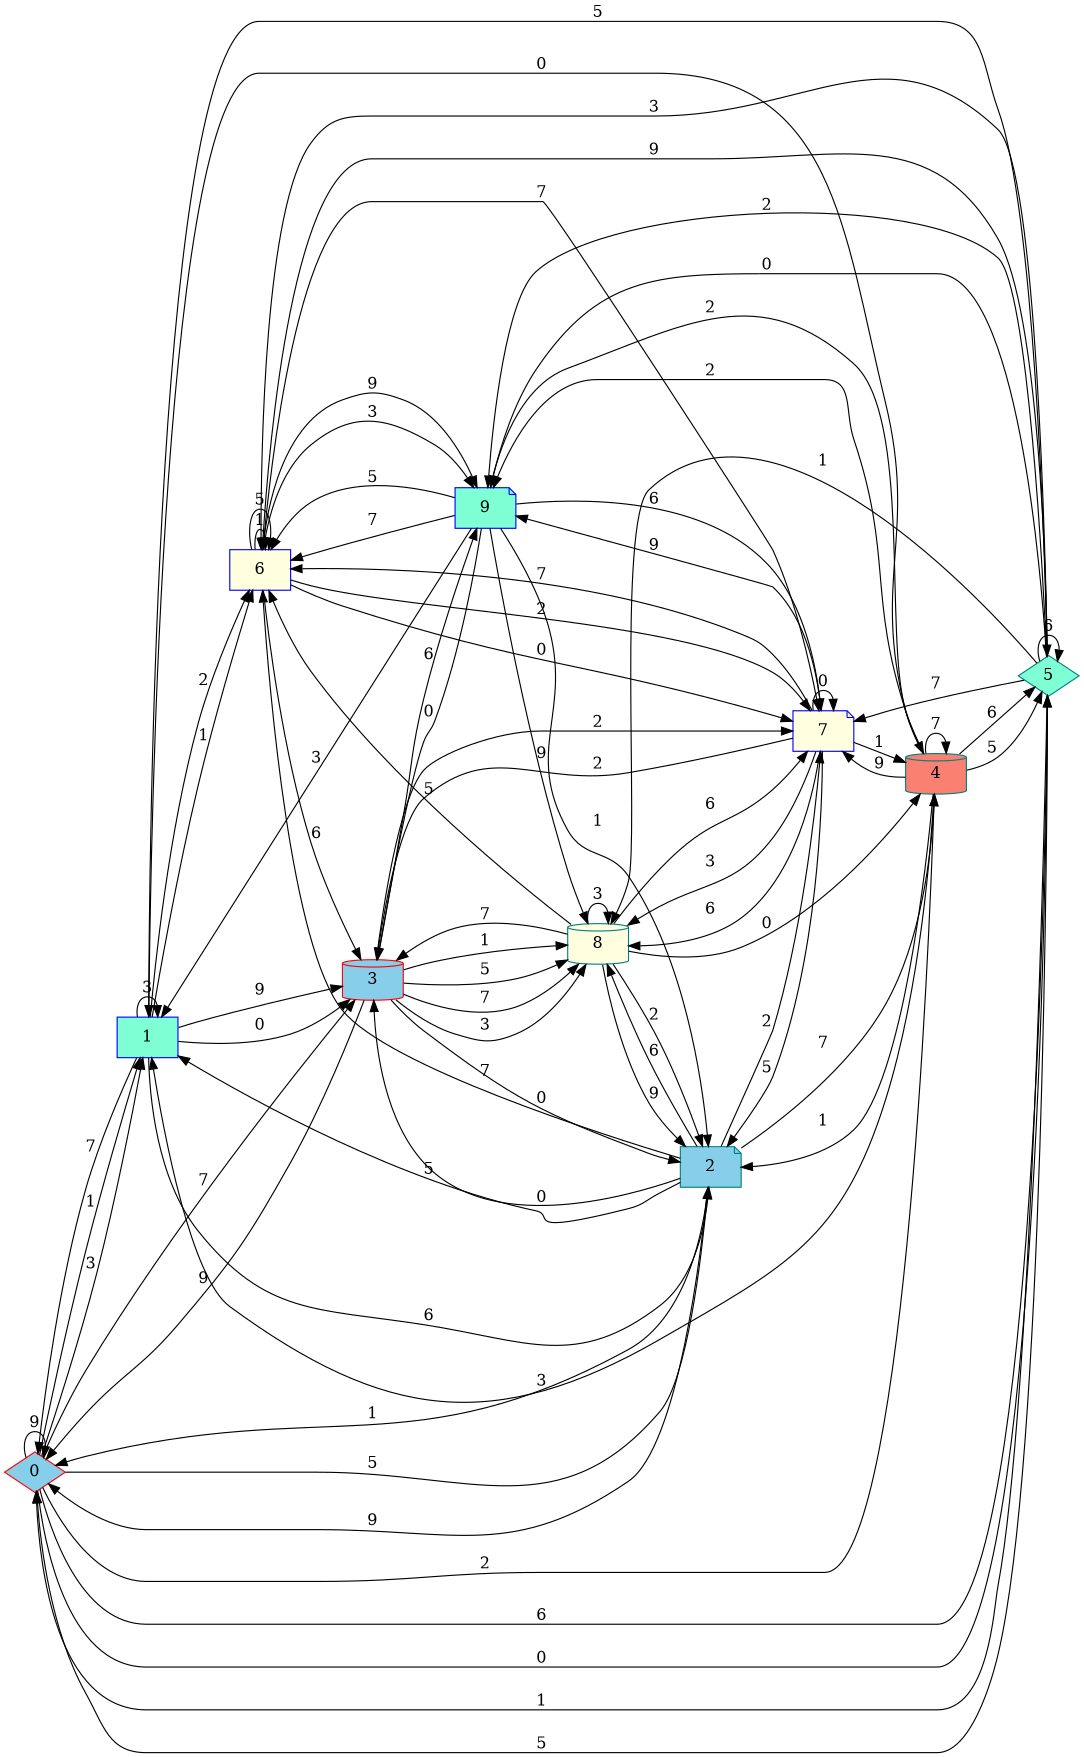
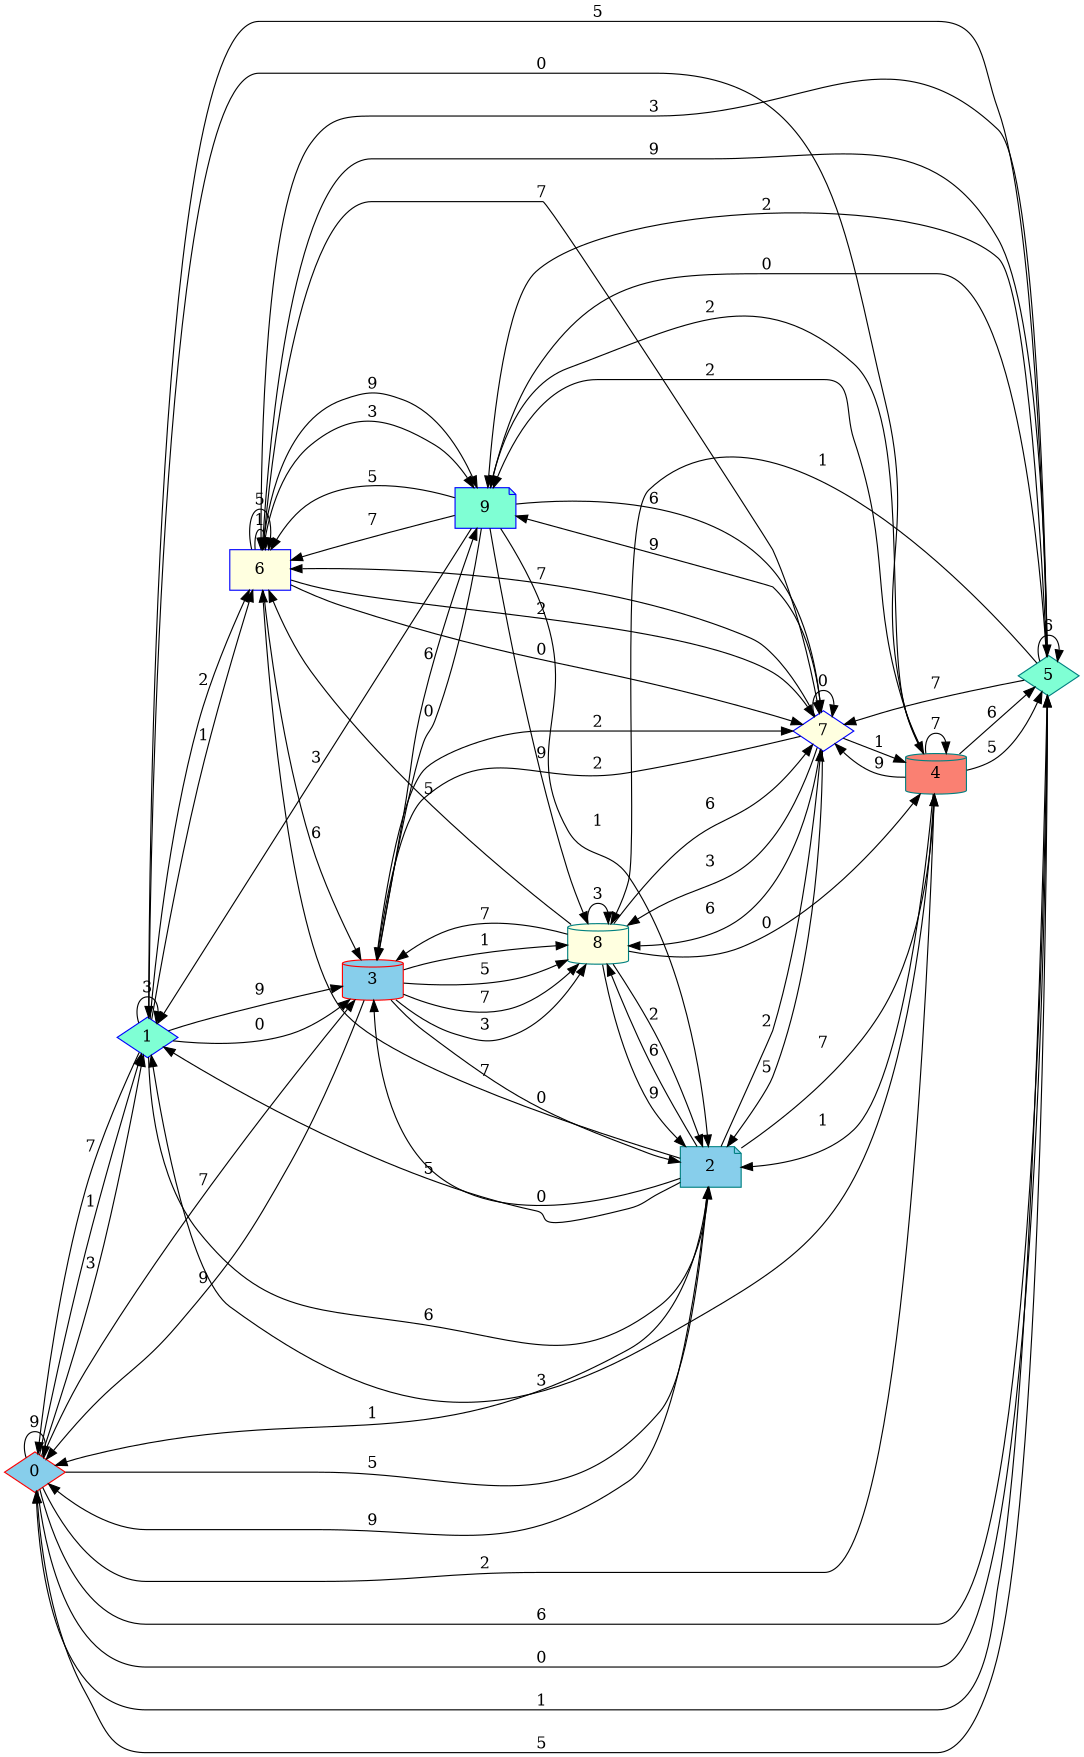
node "7": shape note -> diamond
node "1": shape box -> diamond
